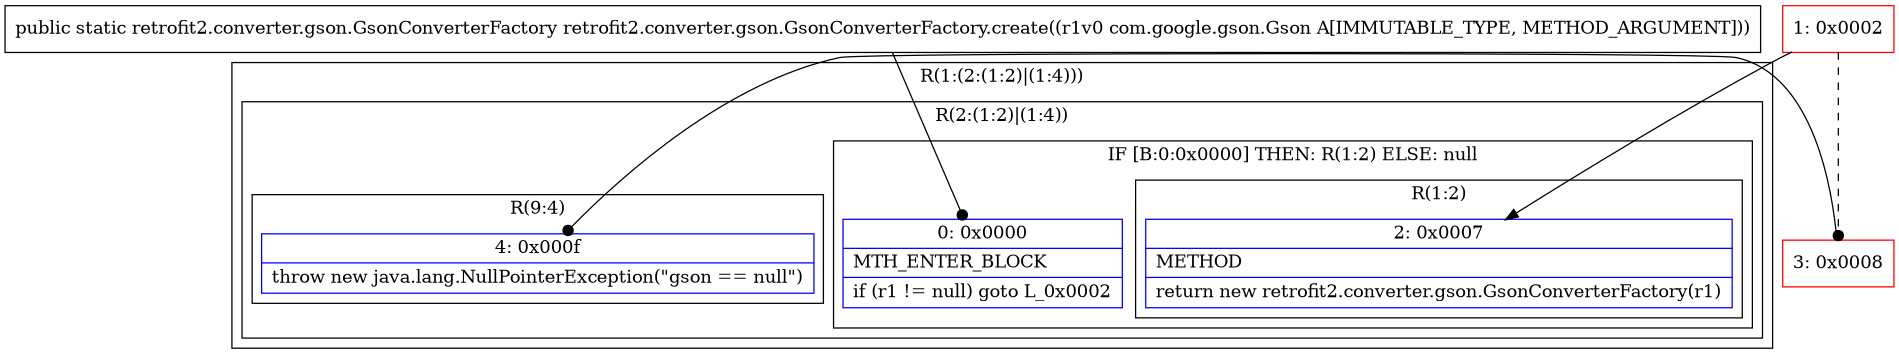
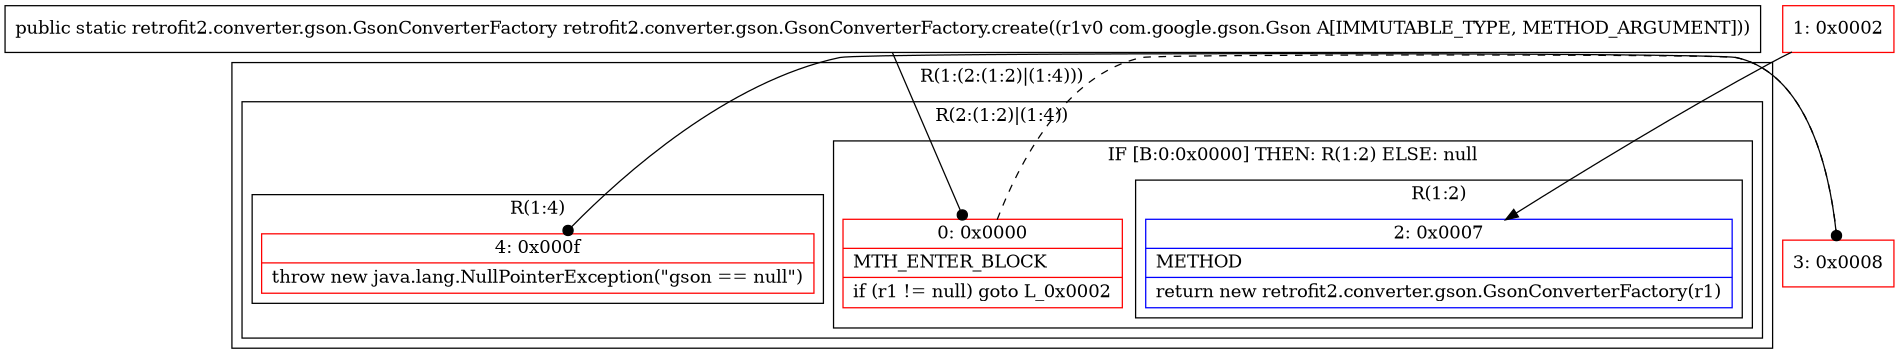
edge "1: 0x0002" -> "3: 0x0008": now "0: 0x0000" -> "3: 0x0008"
cluster "R(9:4)": label "R(9:4)" -> "R(1:4)"
node "4: 0x000f": color blue -> red
node "0: 0x0000": color blue -> red
